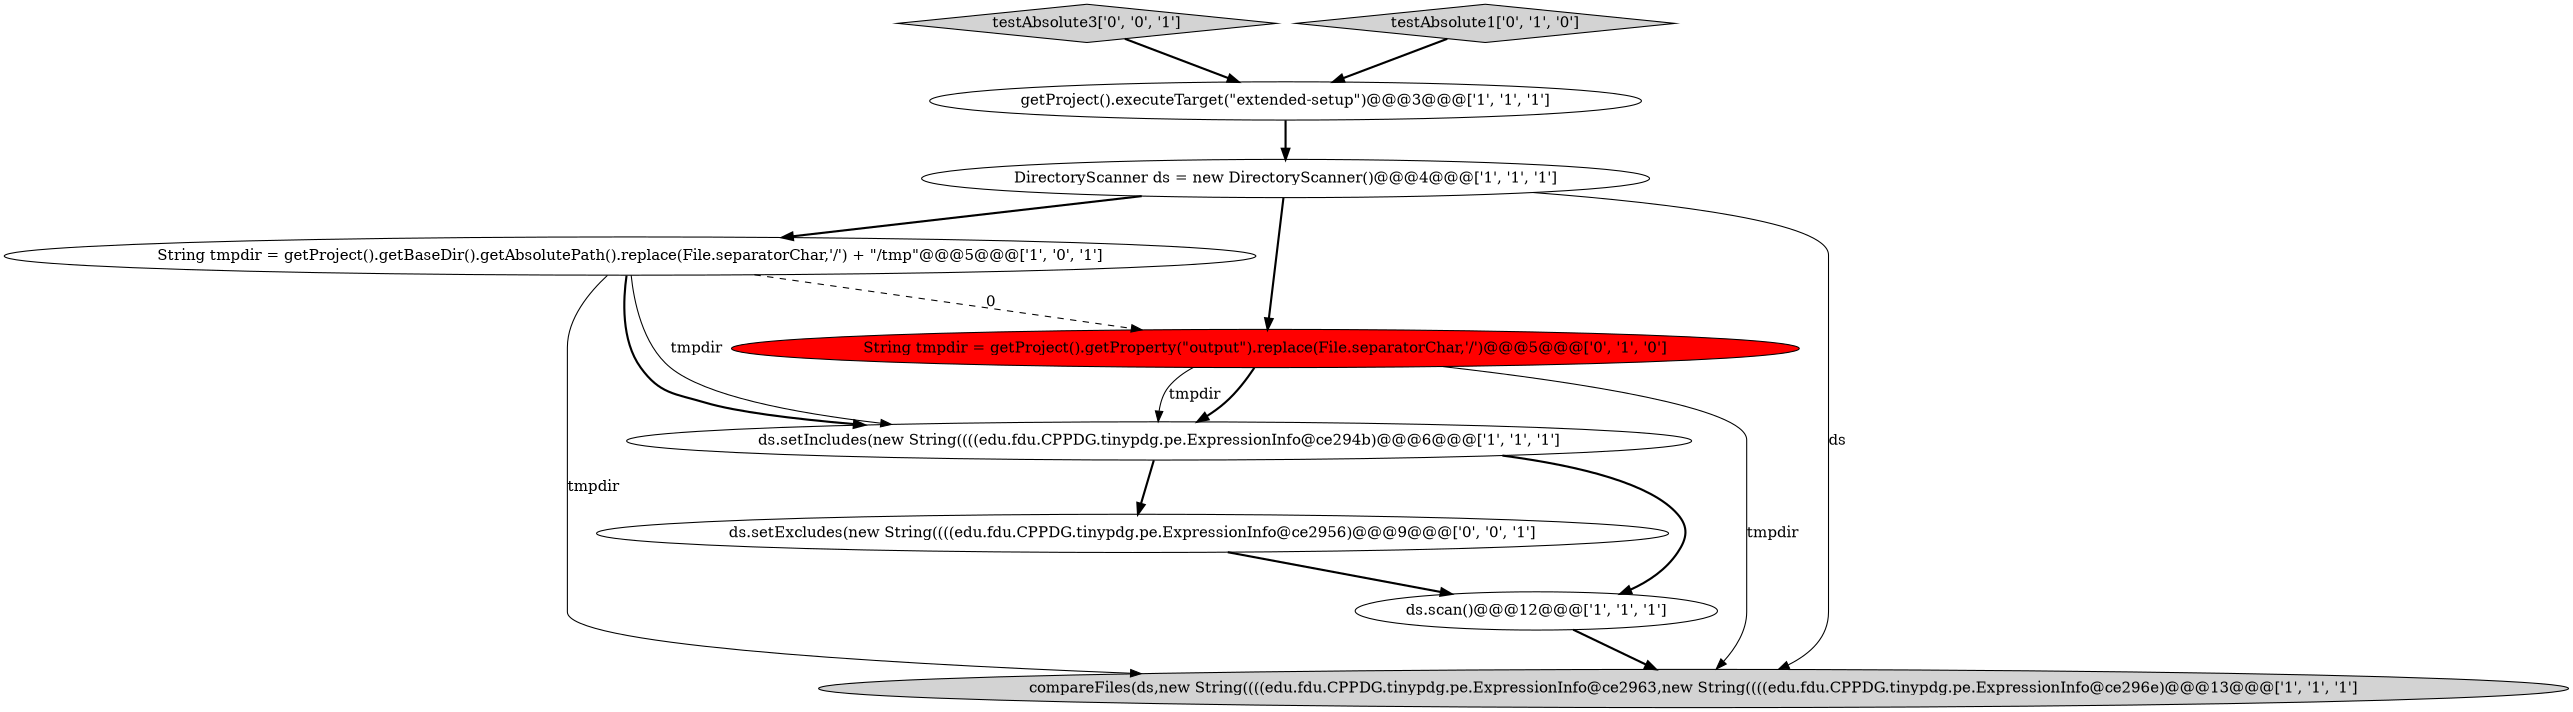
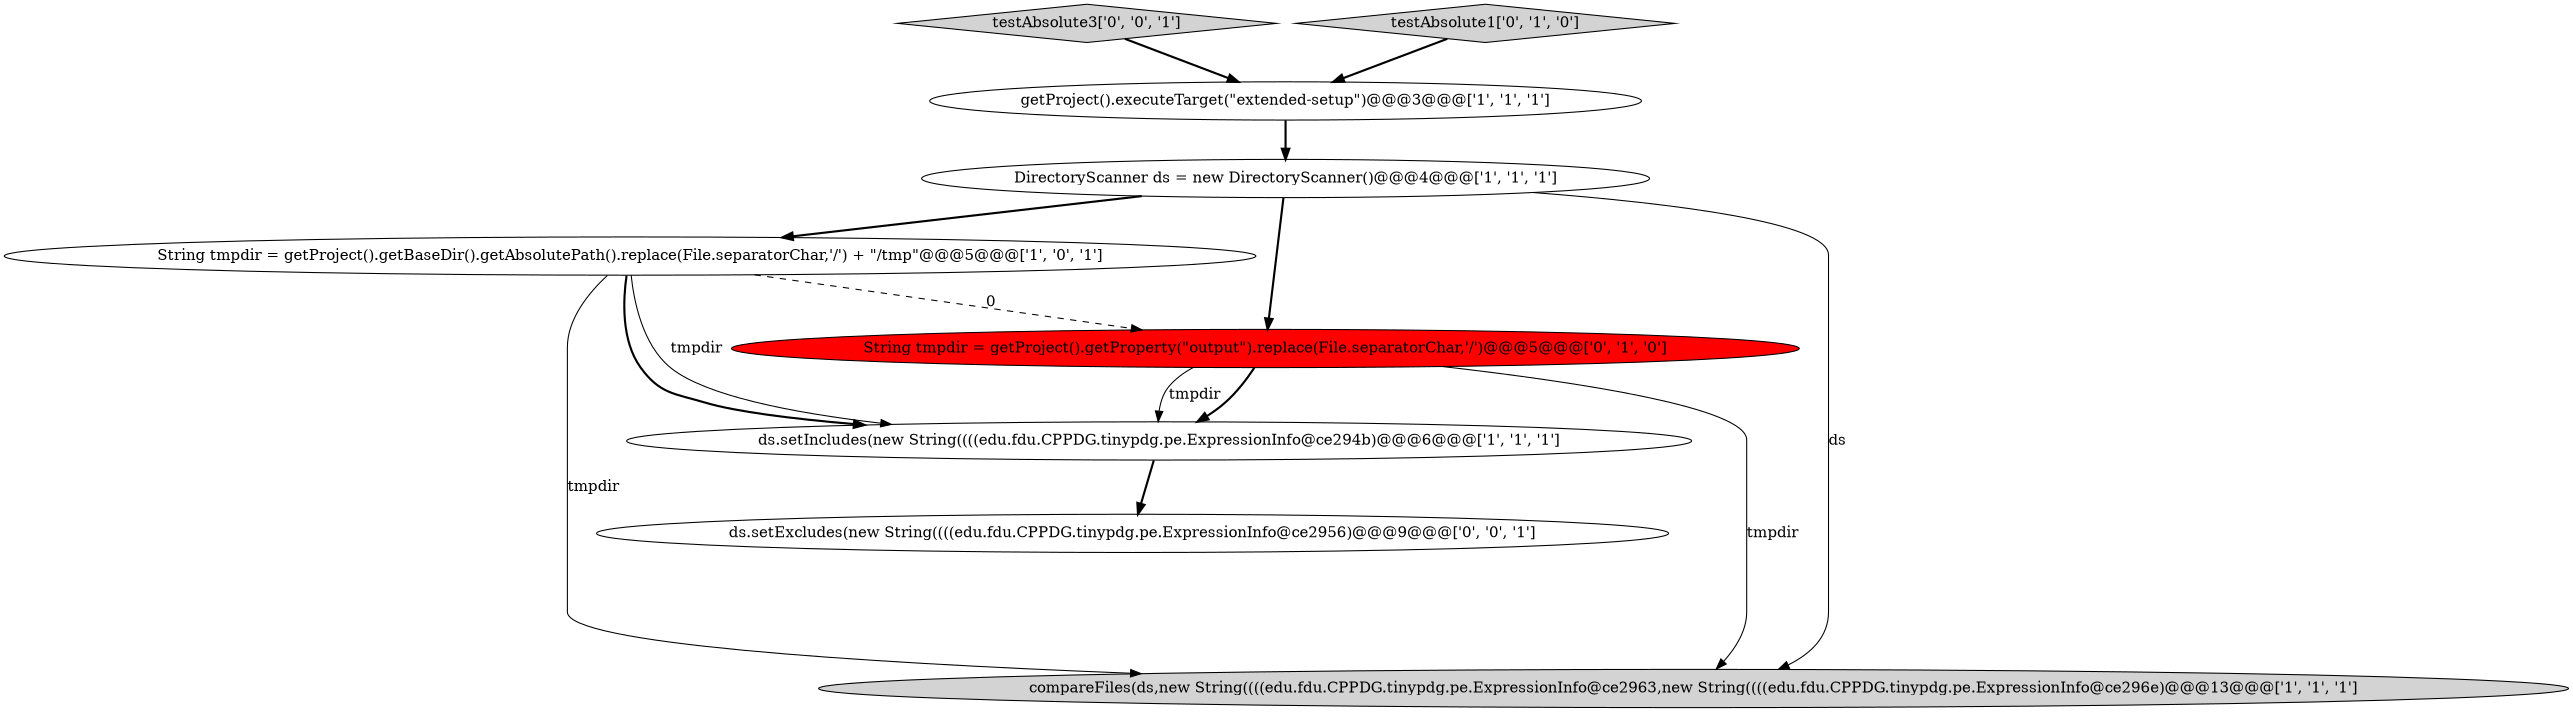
node "ds.scan()@@@12@@@['1', '1', '1']": removed
